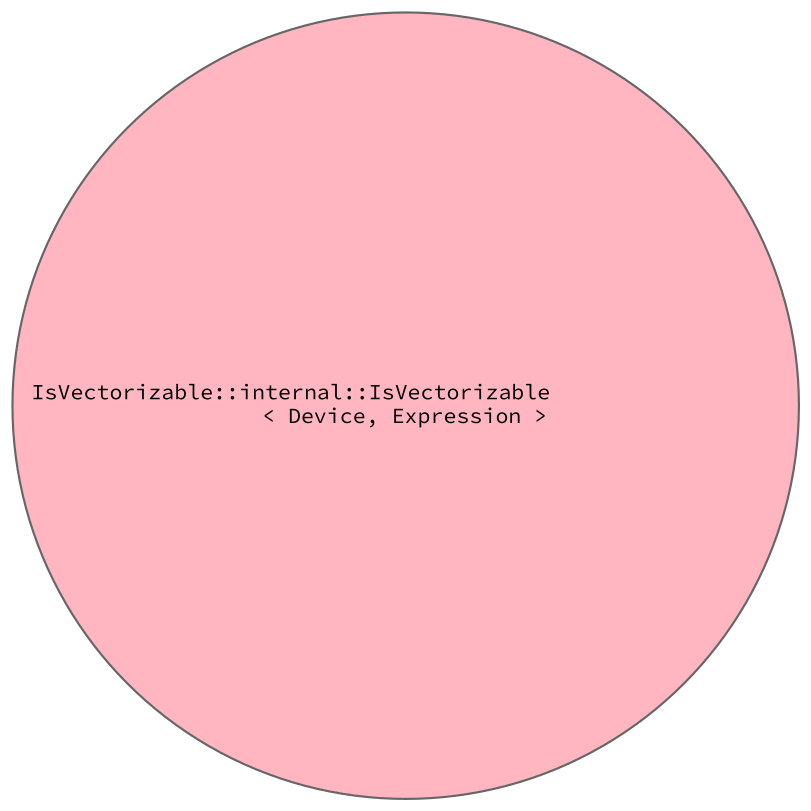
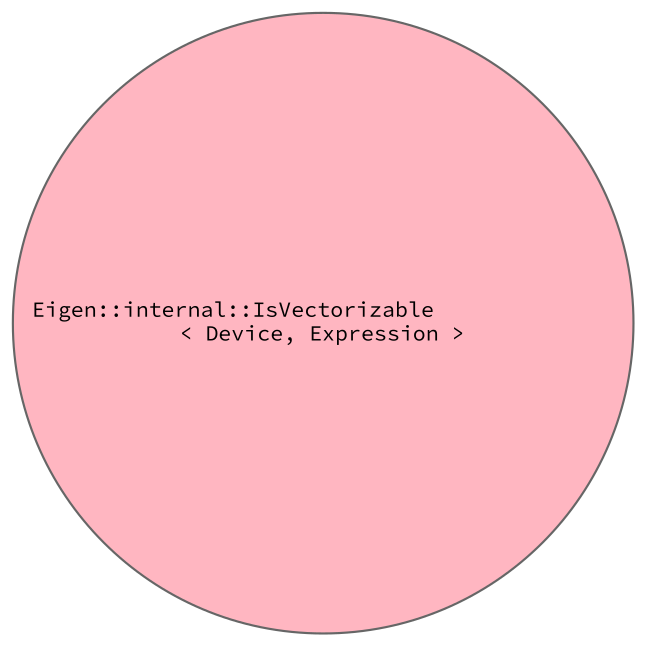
node "IsVectorizable::internal::IsVectorizable < Device, Expression >": label "IsVectorizable::internal::IsVectorizable < Device, Expression >" -> "Eigen::internal::IsVectorizable < Device, Expression >"
